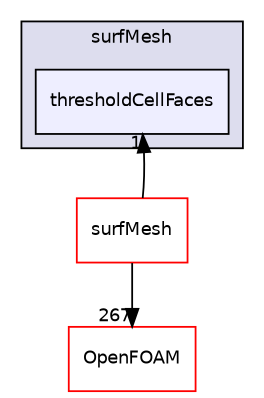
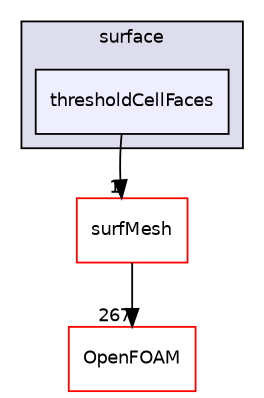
cluster "surfMesh": label "surfMesh" -> "surface"
edge "surfMesh" -> "thresholdCellFaces": reversed
